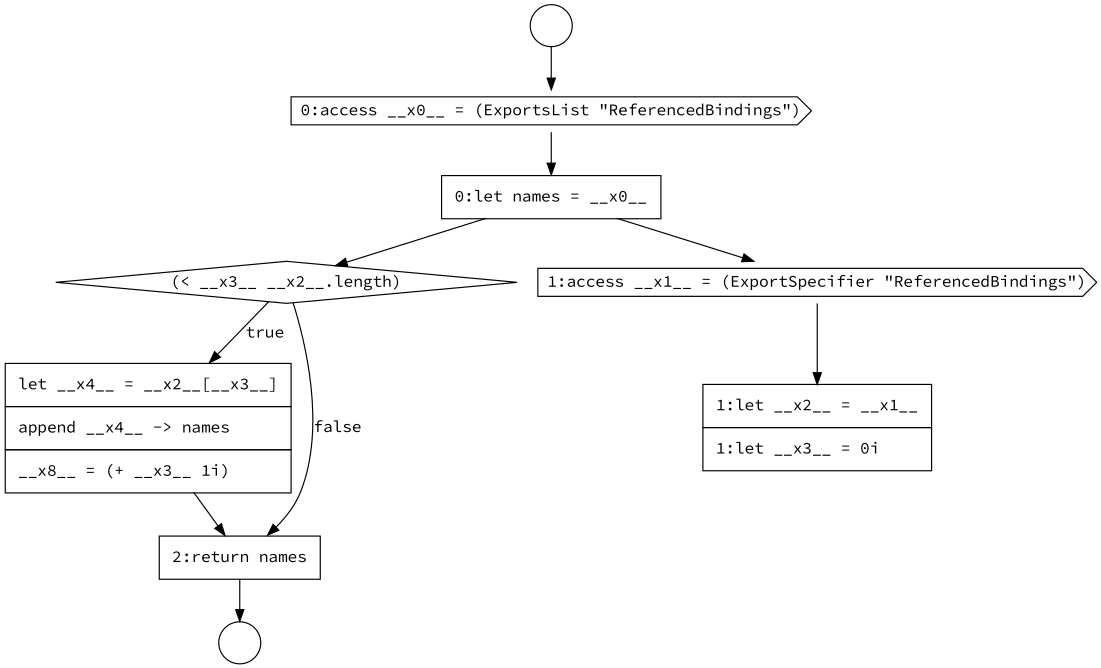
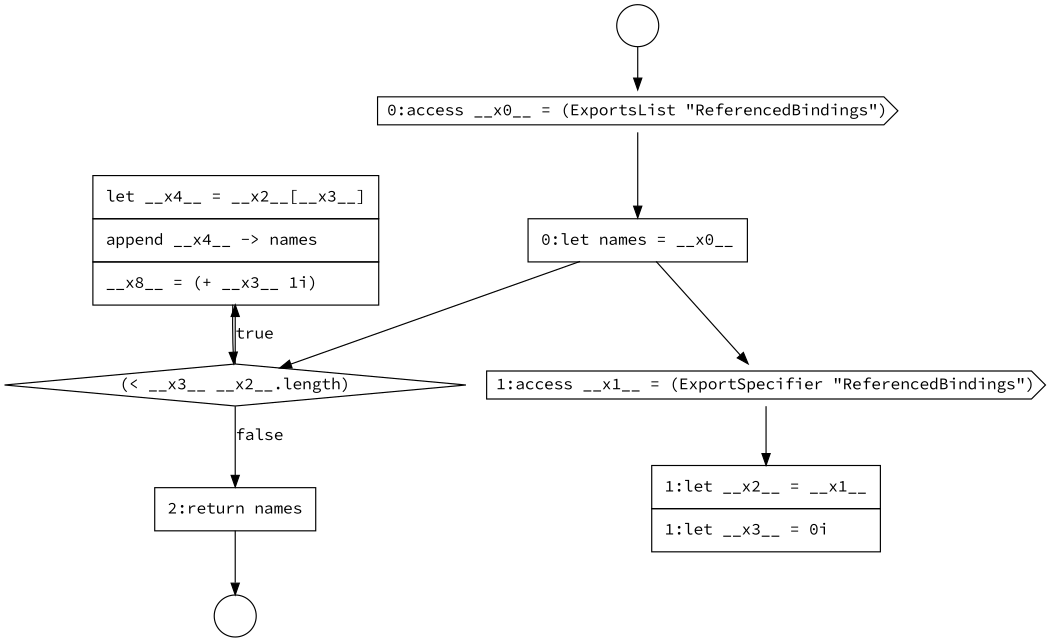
edge "let __x4__ = __x2__[__x3__]" -> "2:return names": now "let __x4__ = __x2__[__x3__]" -> "(< __x3__ __x2__.length)"
